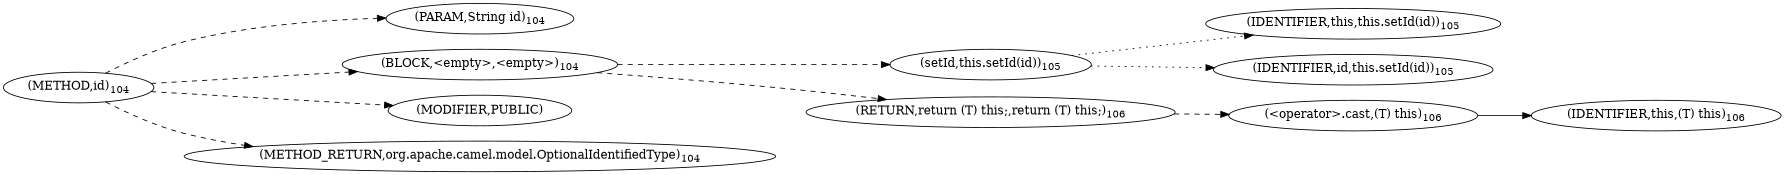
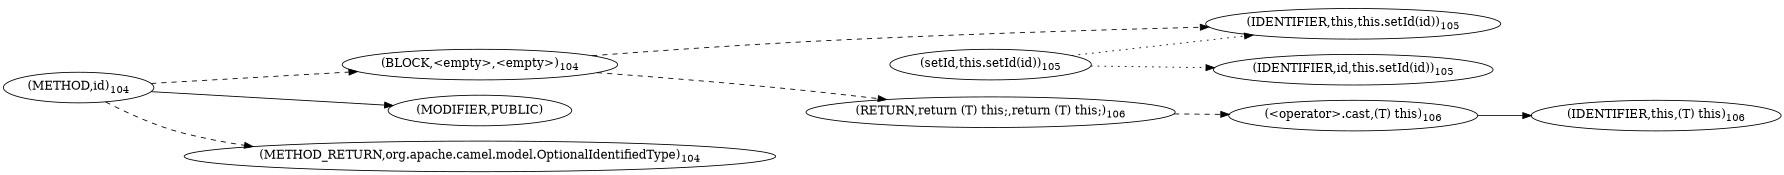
node "(PARAM,String id)": removed
edge "(BLOCK,<empty>,<empty>)" -> "(setId,this.setId(id))": now "(BLOCK,<empty>,<empty>)" -> "(IDENTIFIER,this,this.setId(id))"
edge "(METHOD,id)" -> "(MODIFIER,PUBLIC)": style dashed -> solid
